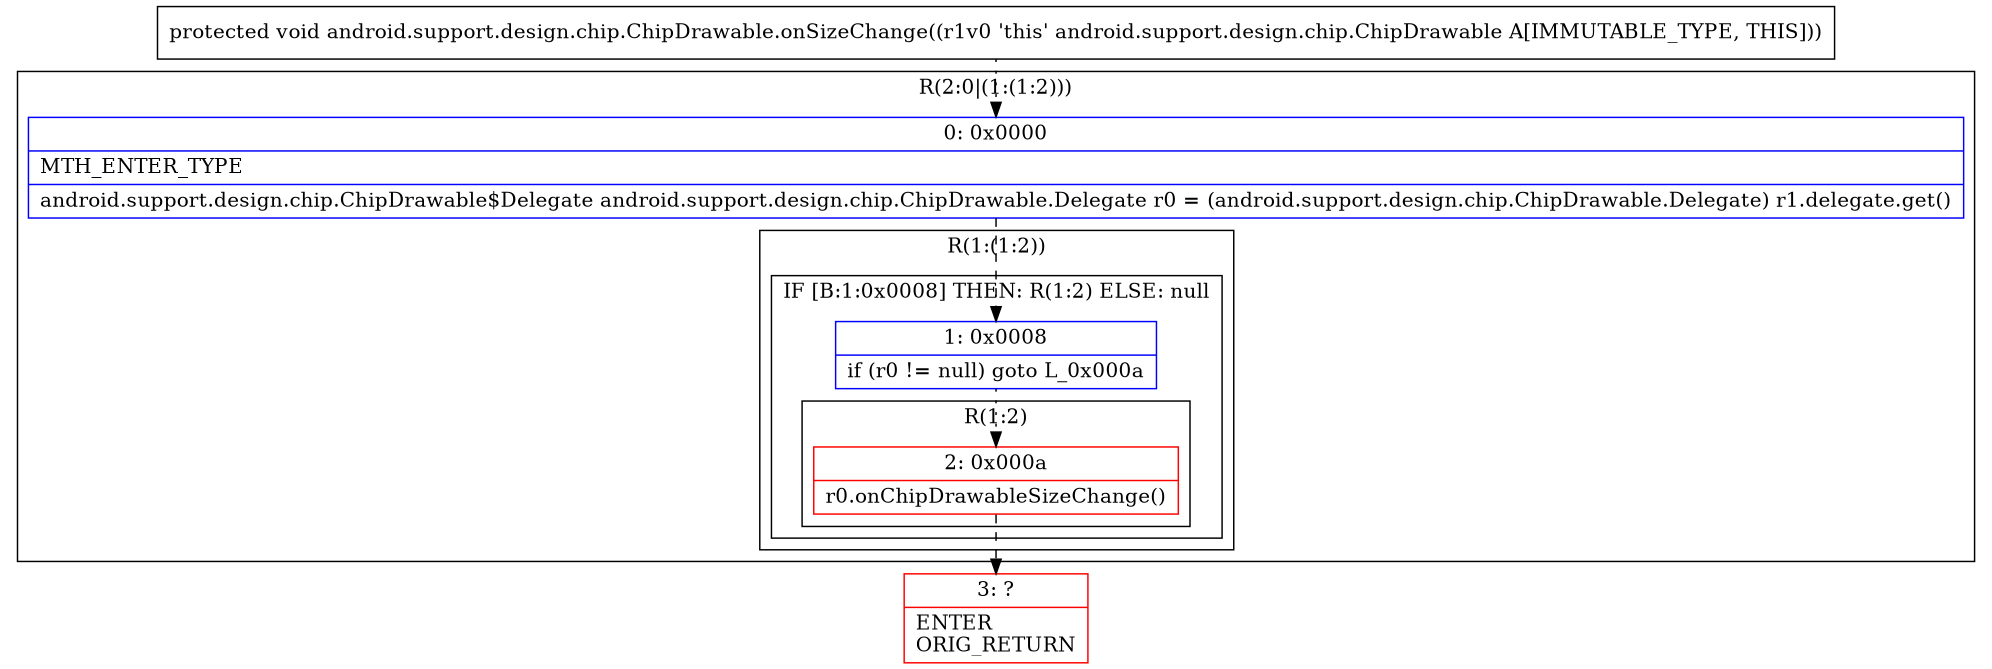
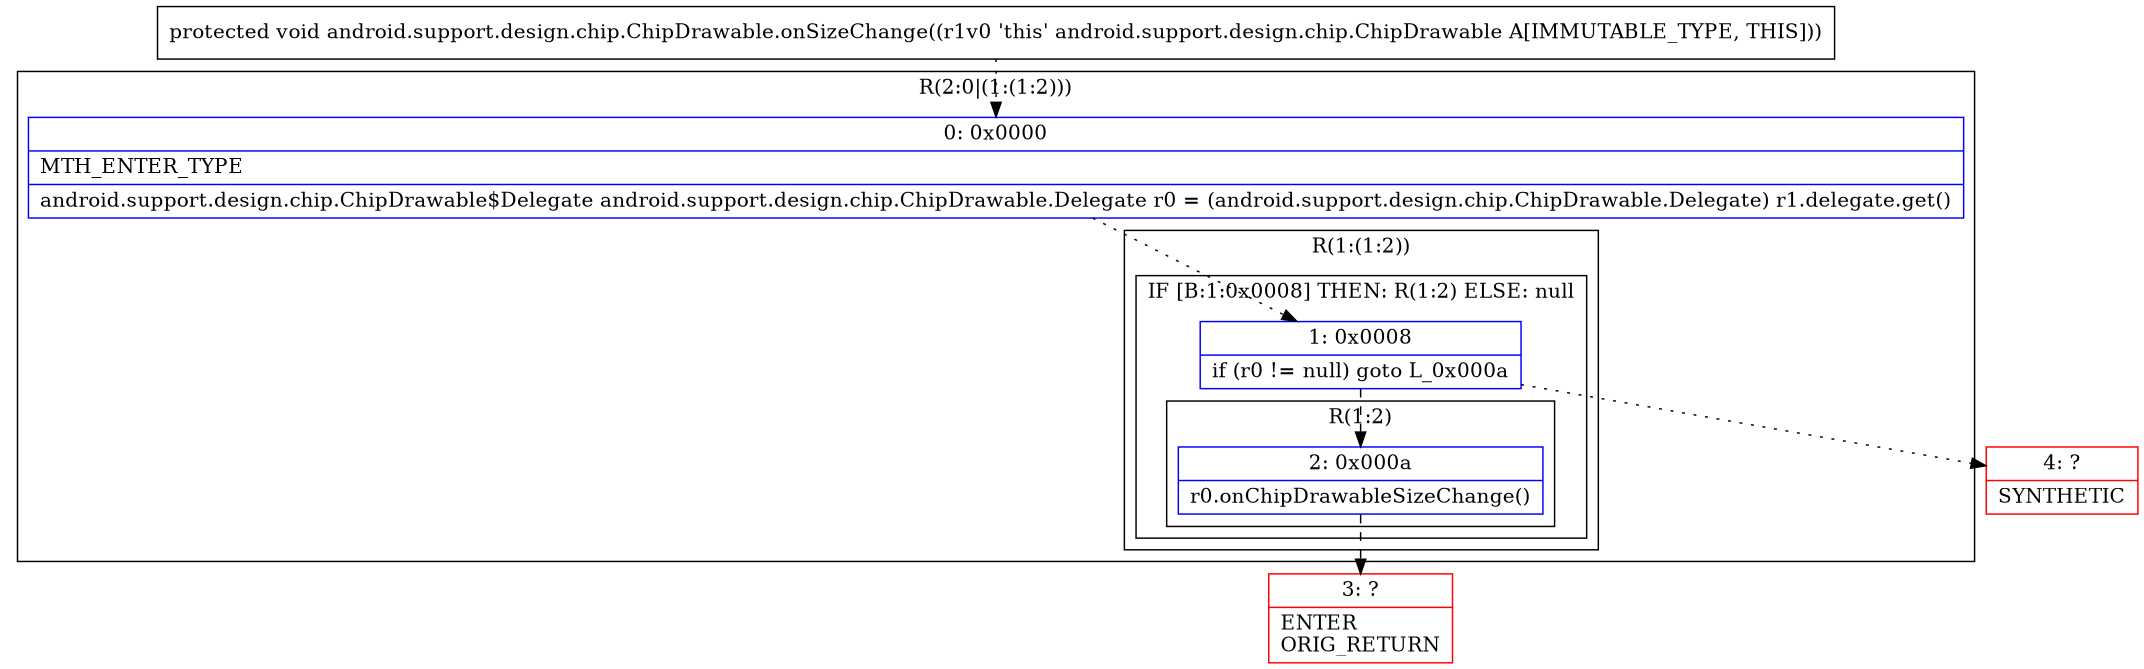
edge "0: 0x0000" -> "1: 0x0008": style dashed -> dotted
edge "1: 0x0008" -> "2: 0x000a": style dotted -> dashed
node "2: 0x000a": color red -> blue
node "4: ?": added
